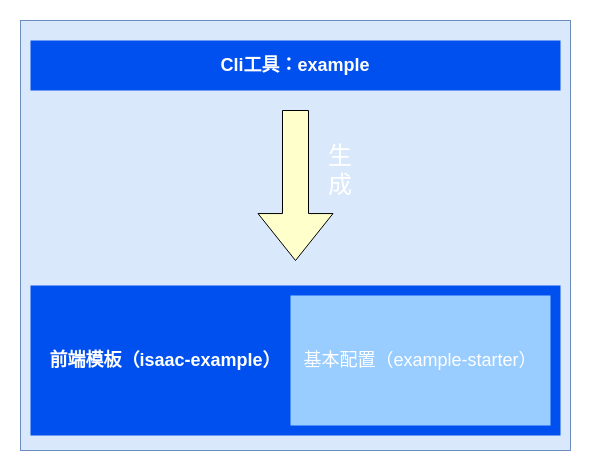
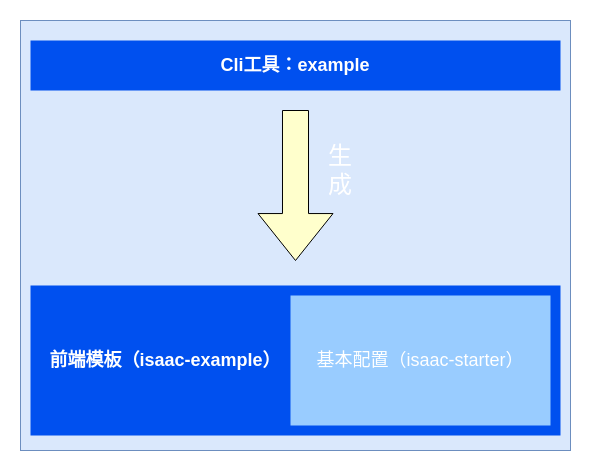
node "基本配置（example-starter）": label "基本配置（example-starter）" -> "基本配置（isaac-starter）"
